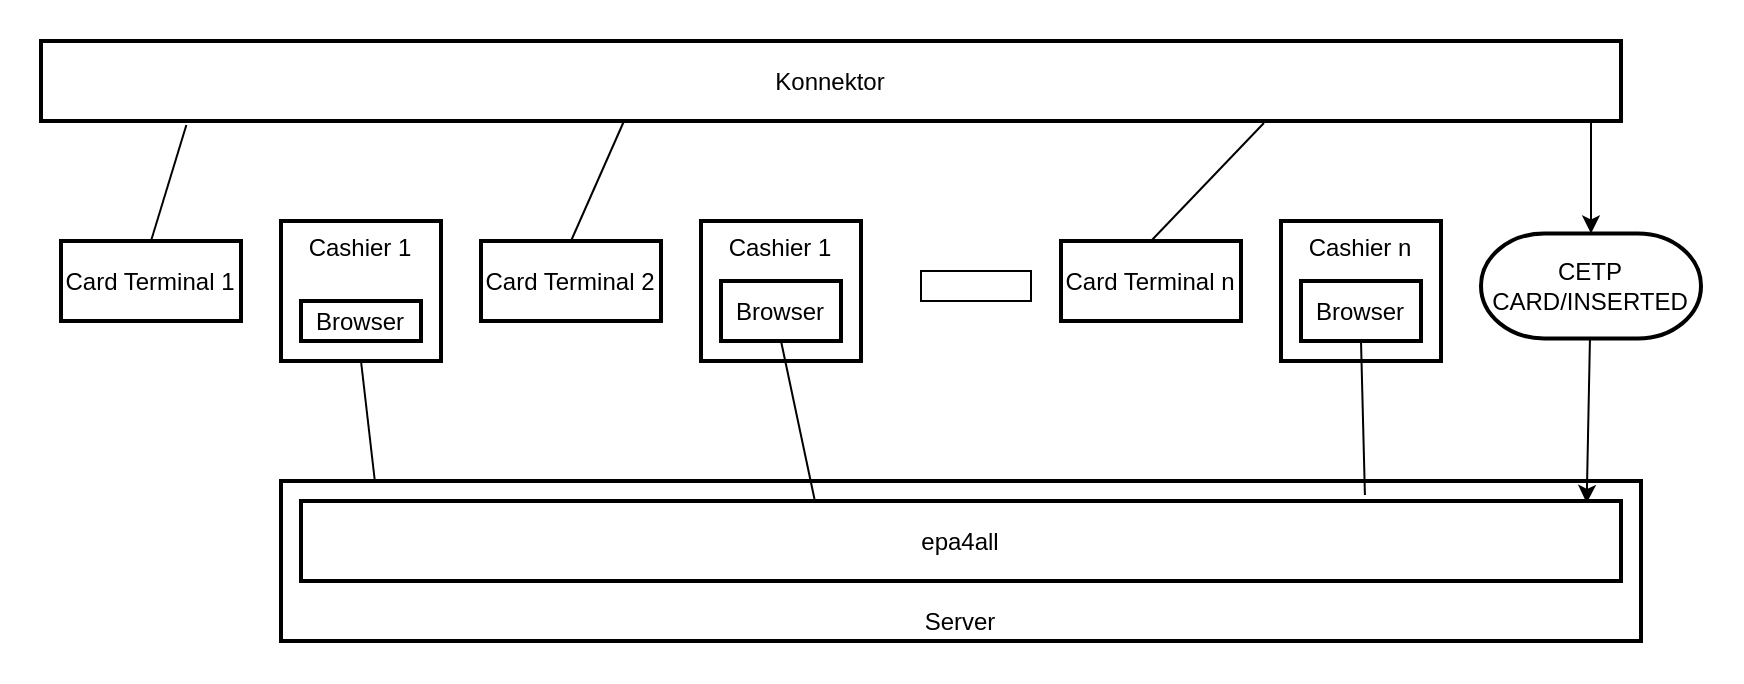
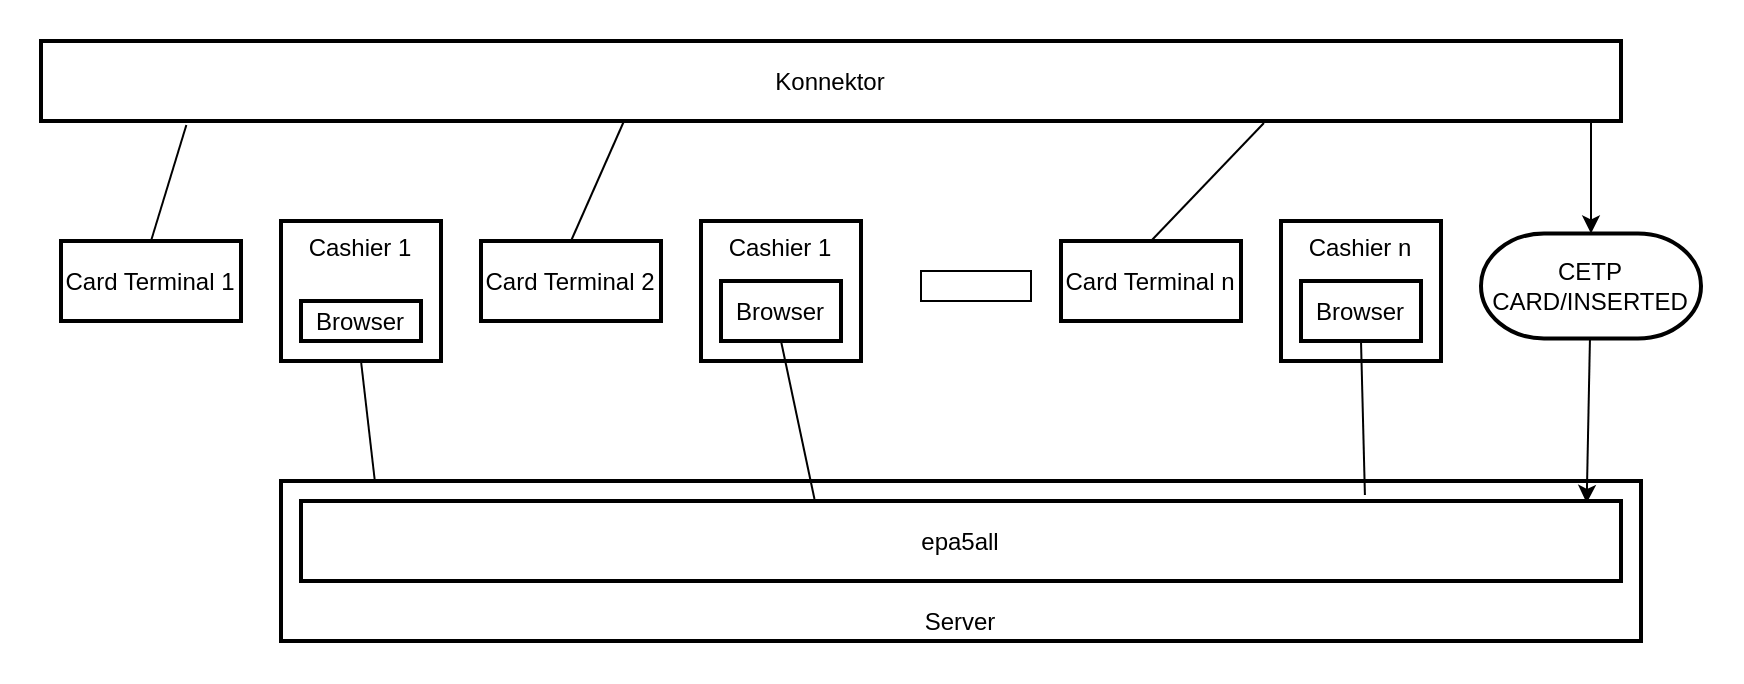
node "epa4all": label "epa4all" -> "epa5all"
